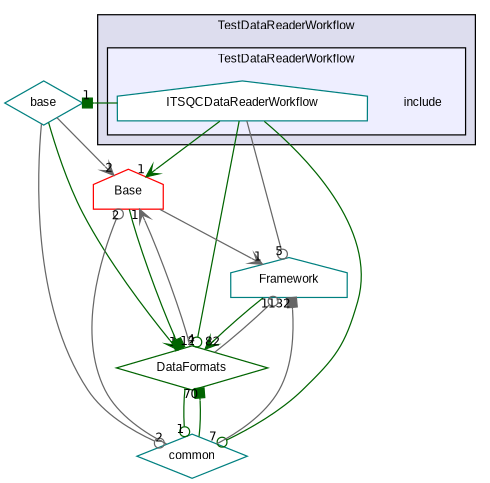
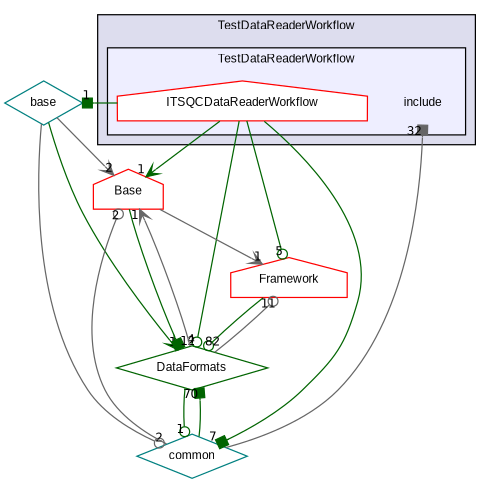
node "ITSQCDataReaderWorkflow": color teal -> red
edge "ITSQCDataReaderWorkflow" -> "Framework": color gray40 -> darkgreen
node "Framework": color teal -> red
edge "ITSQCDataReaderWorkflow" -> "common": arrowhead odot -> box
edge "Framework" -> "DataFormats": arrowhead vee -> odot
edge "common" -> "Framework": now "common" -> "include"
